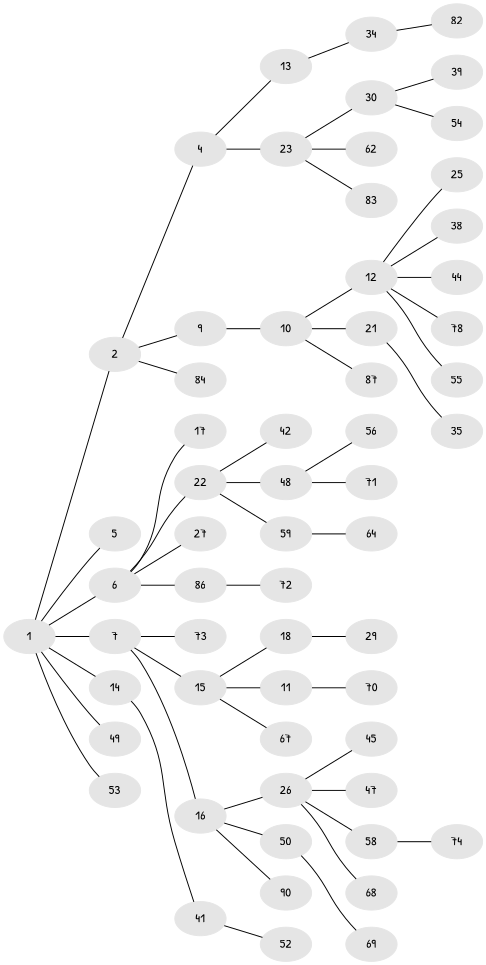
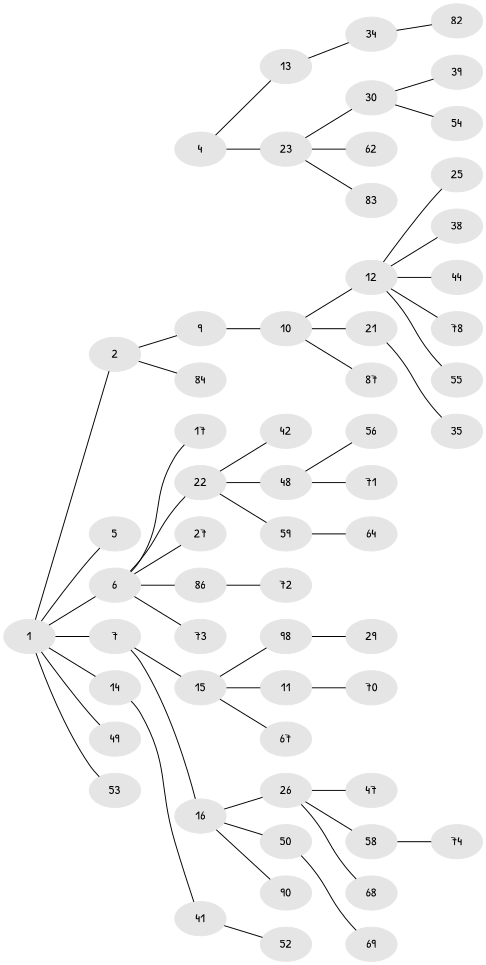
edge "4" -- "2": removed
edge "7" -- "73": now "6" -- "73"
node "18": label "18" -> "98"
node "45": removed
